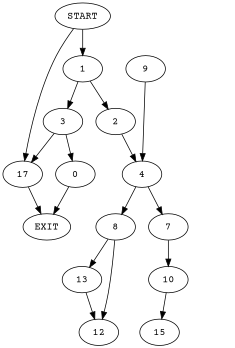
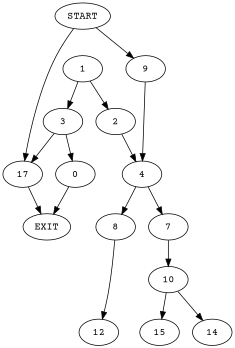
edge "START" -> "1": now "START" -> "9"
node "13": removed
node "14": added
